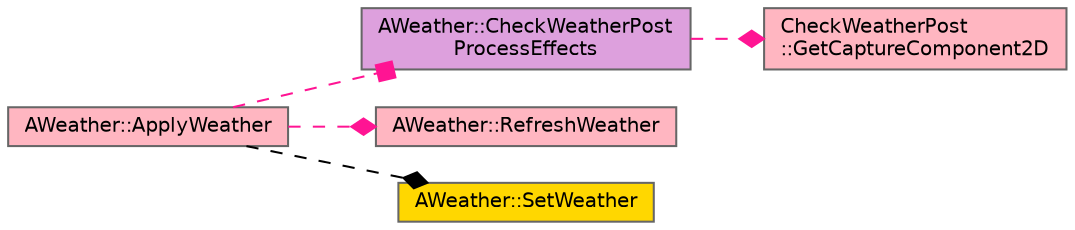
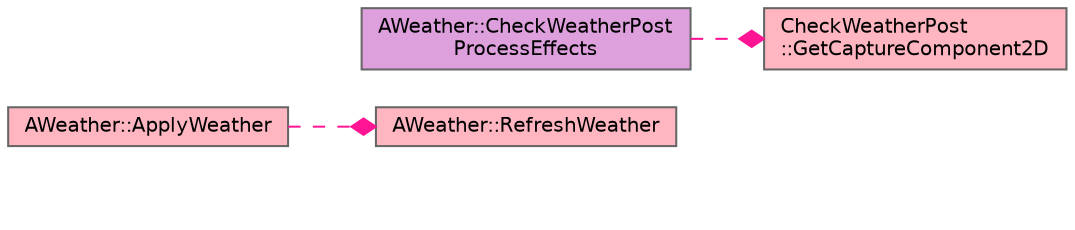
edge "AWeather::ApplyWeather" -> "AWeather::CheckWeatherPost ProcessEffects": removed
node "AWeather::SetWeather": removed
